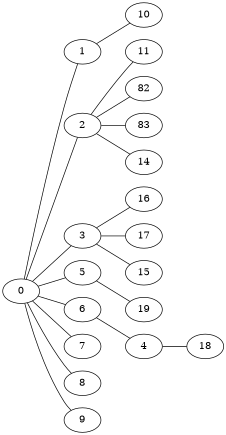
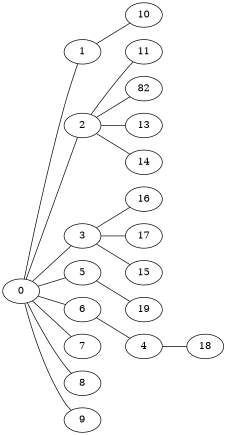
node "83": label "83" -> "13"
